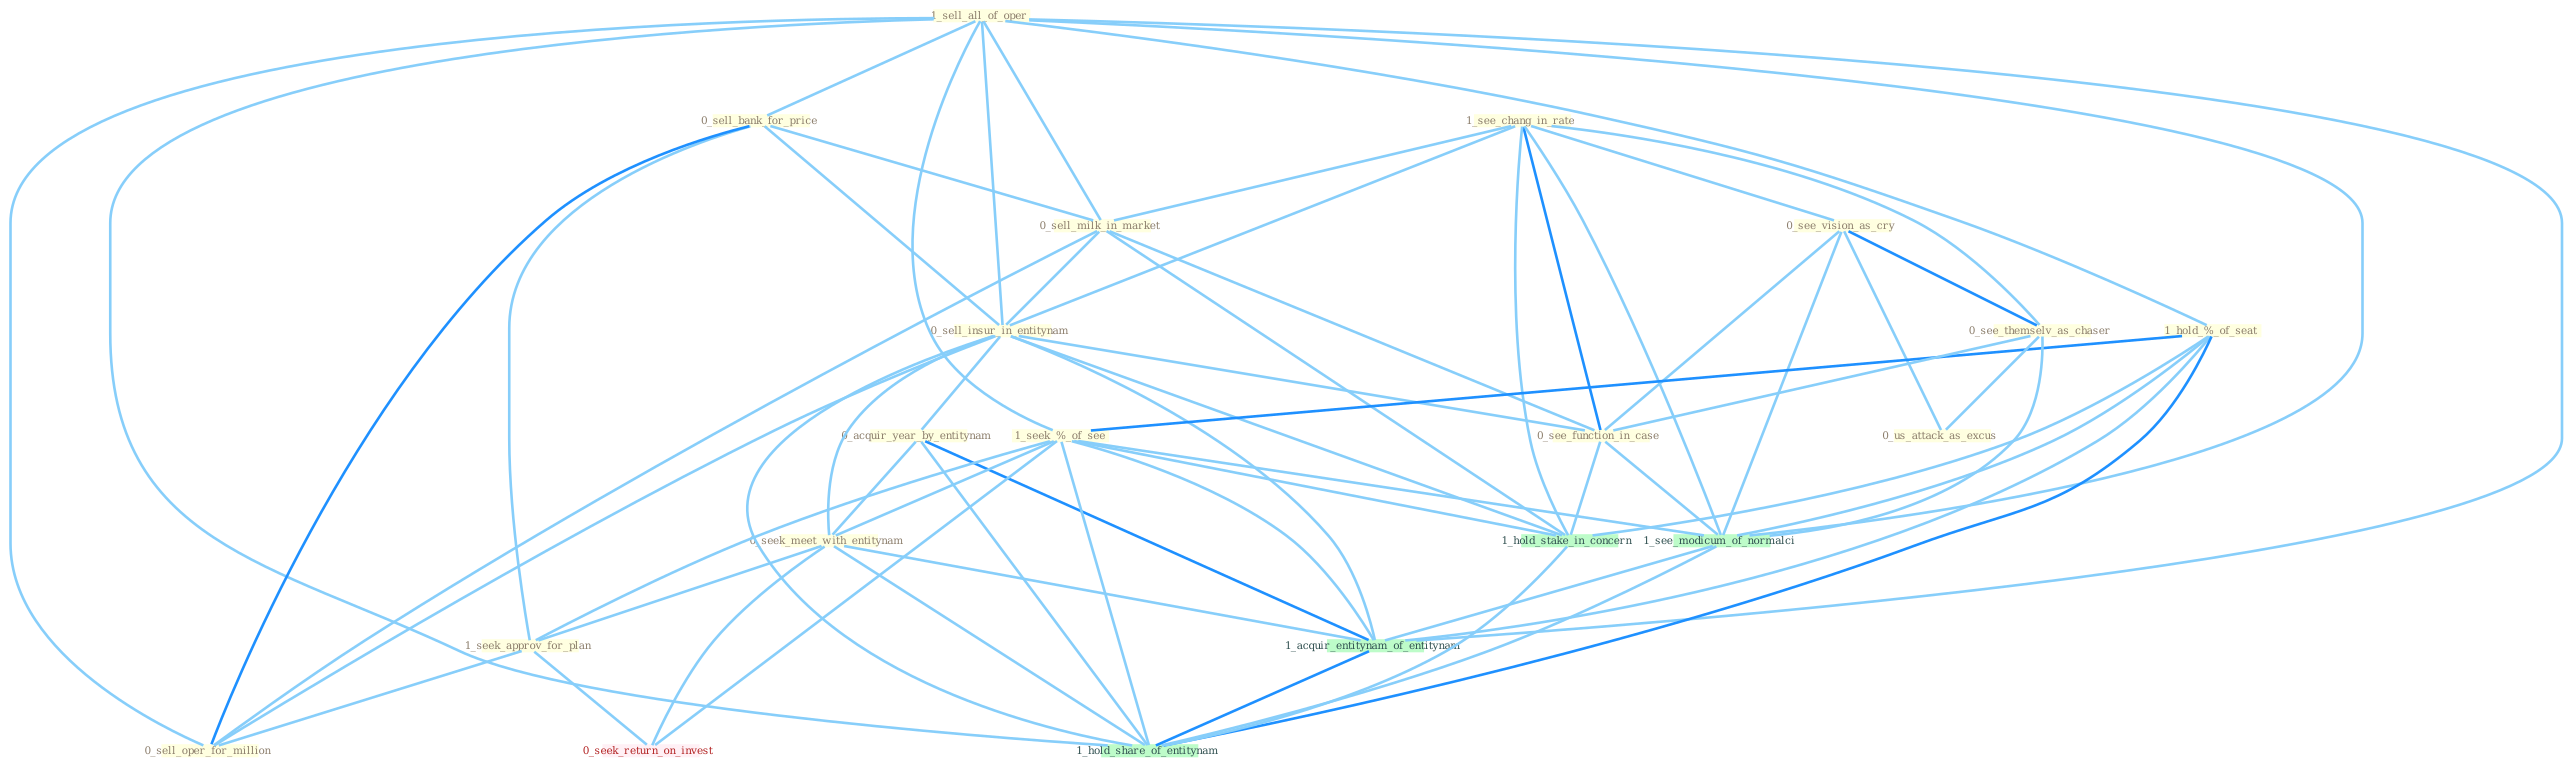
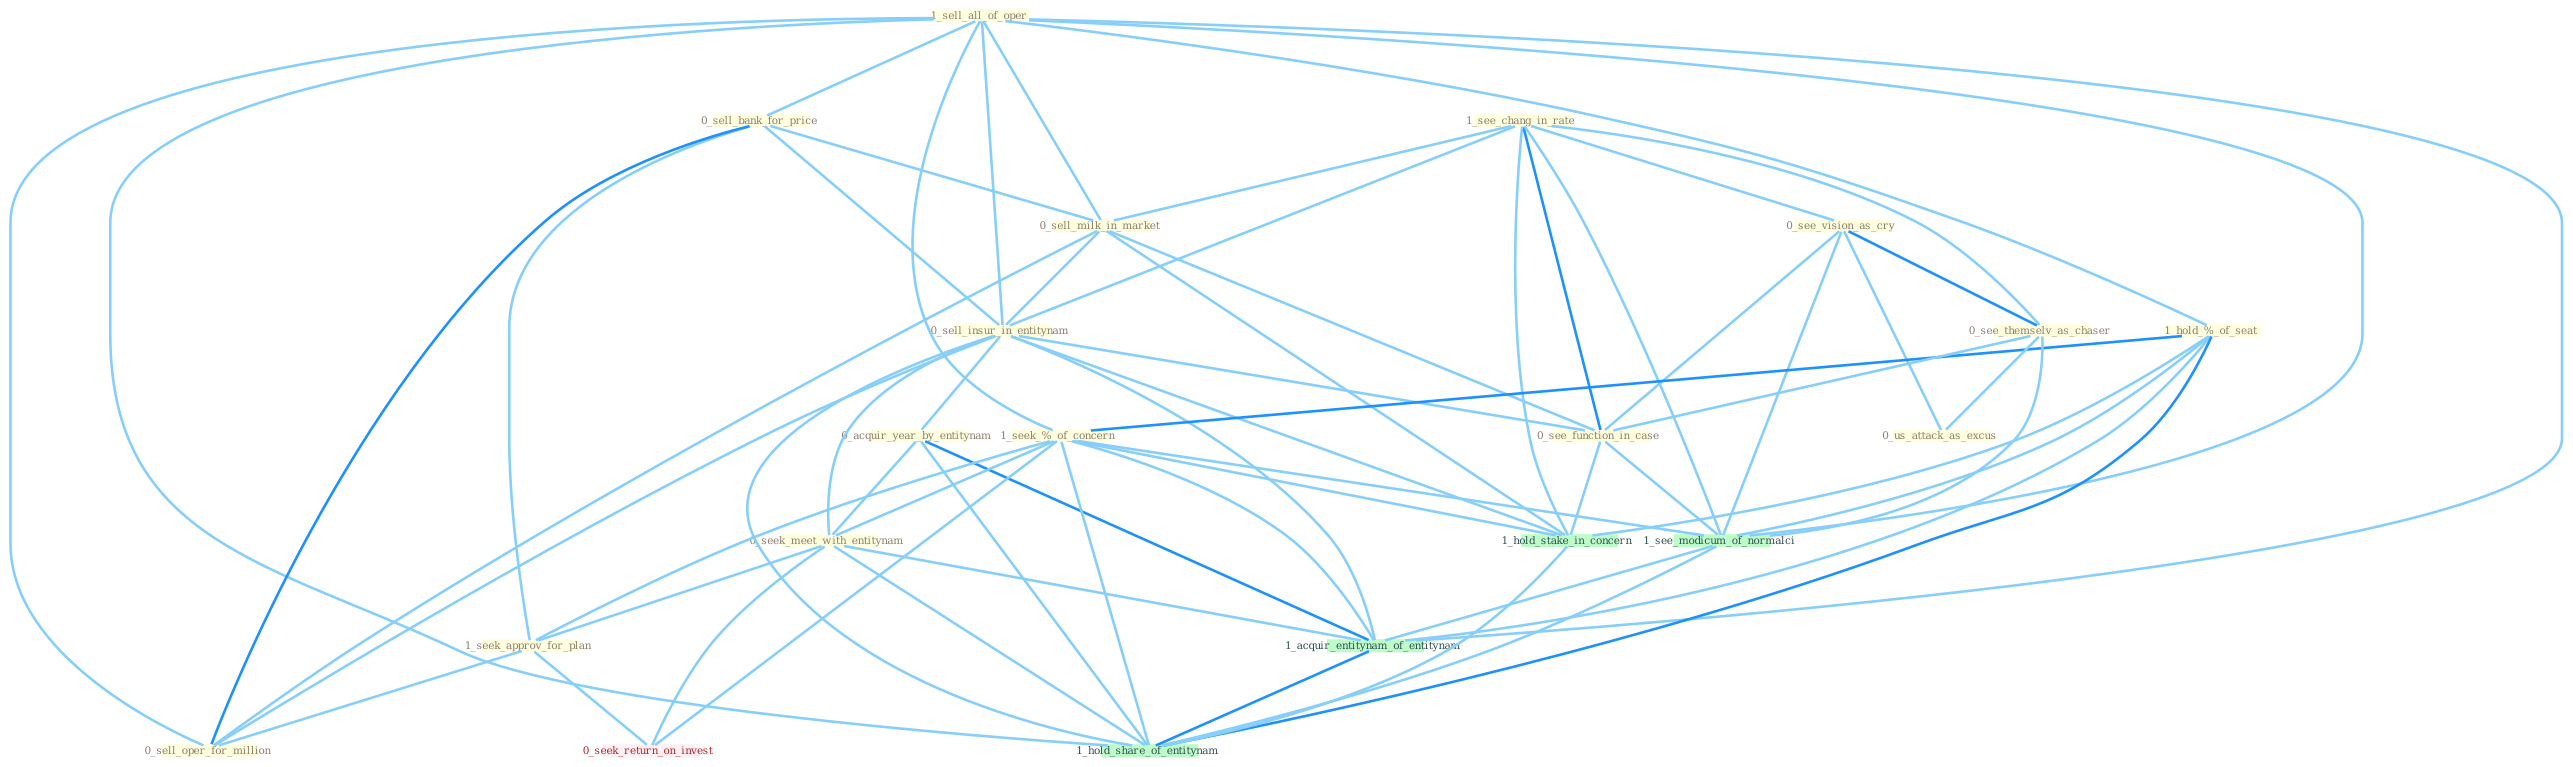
node "1_seek_%_of_see": label "1_seek_%_of_see" -> "1_seek_%_of_concern"
